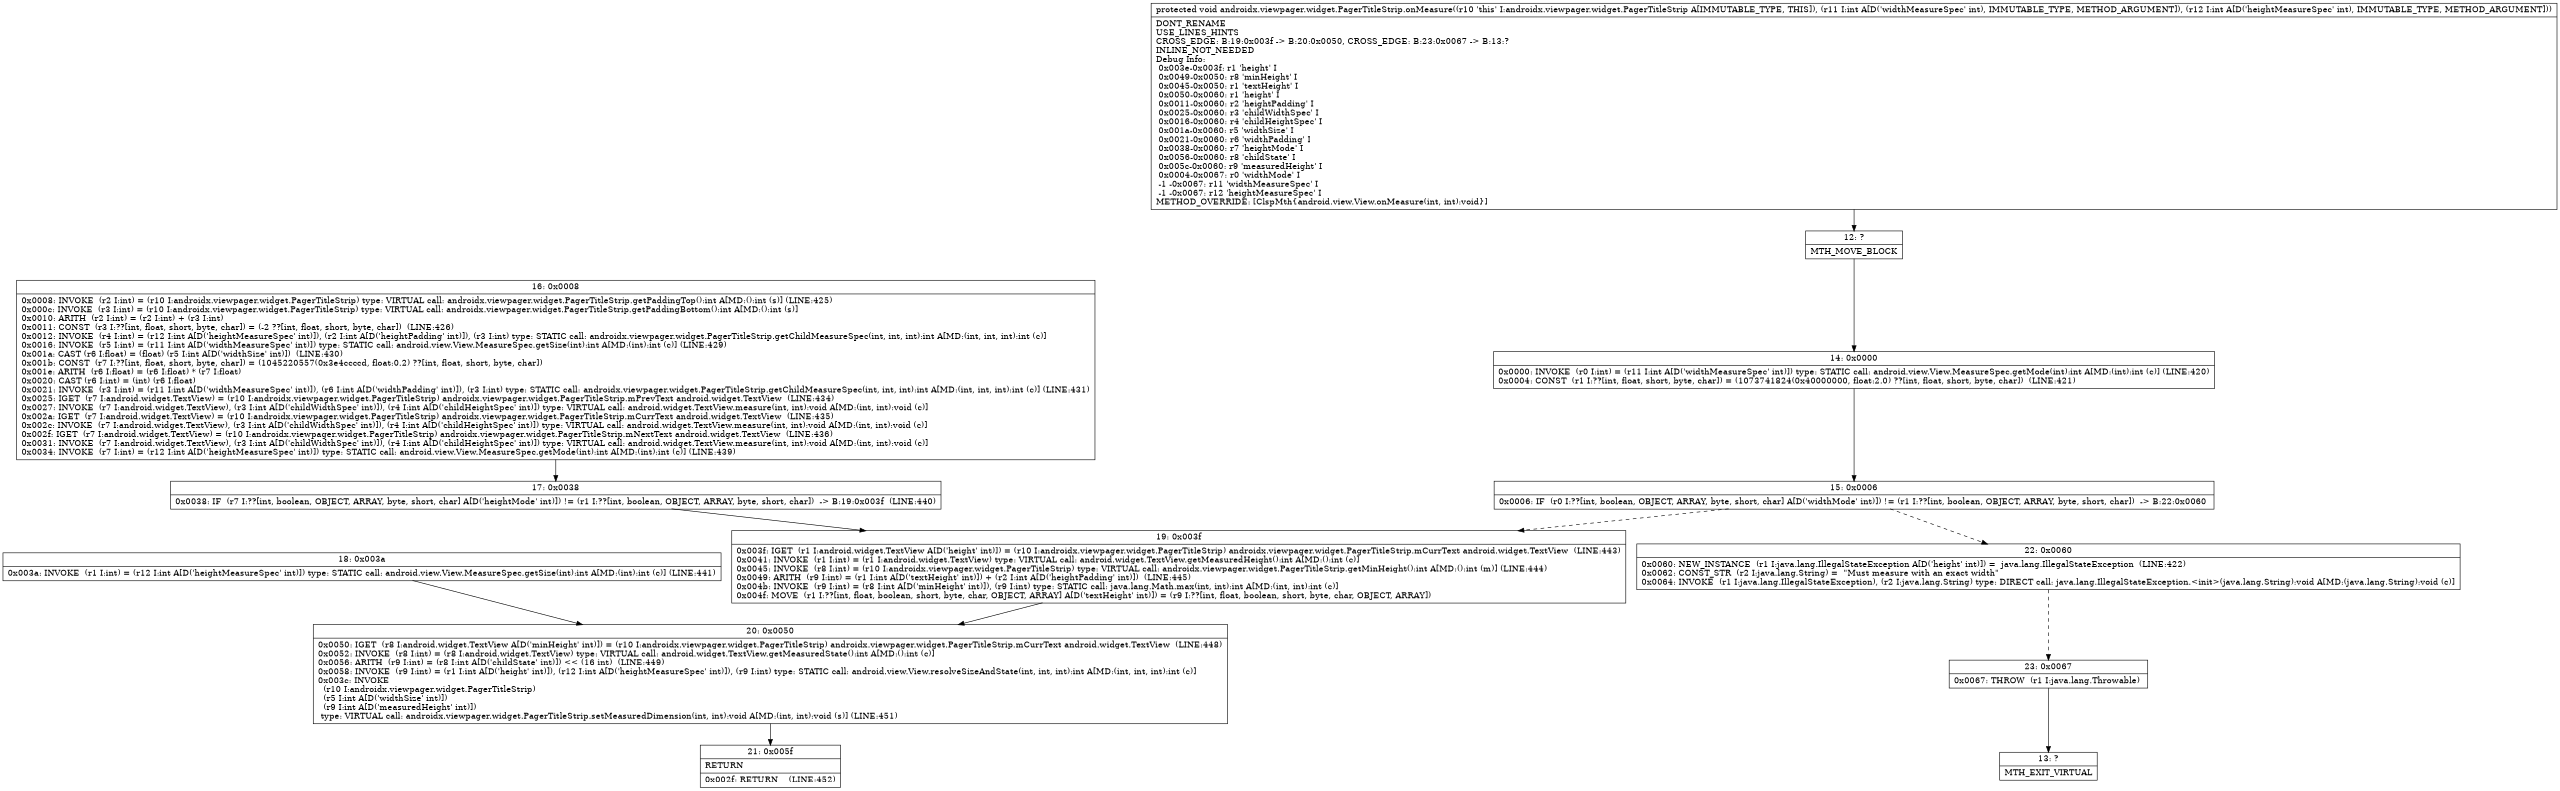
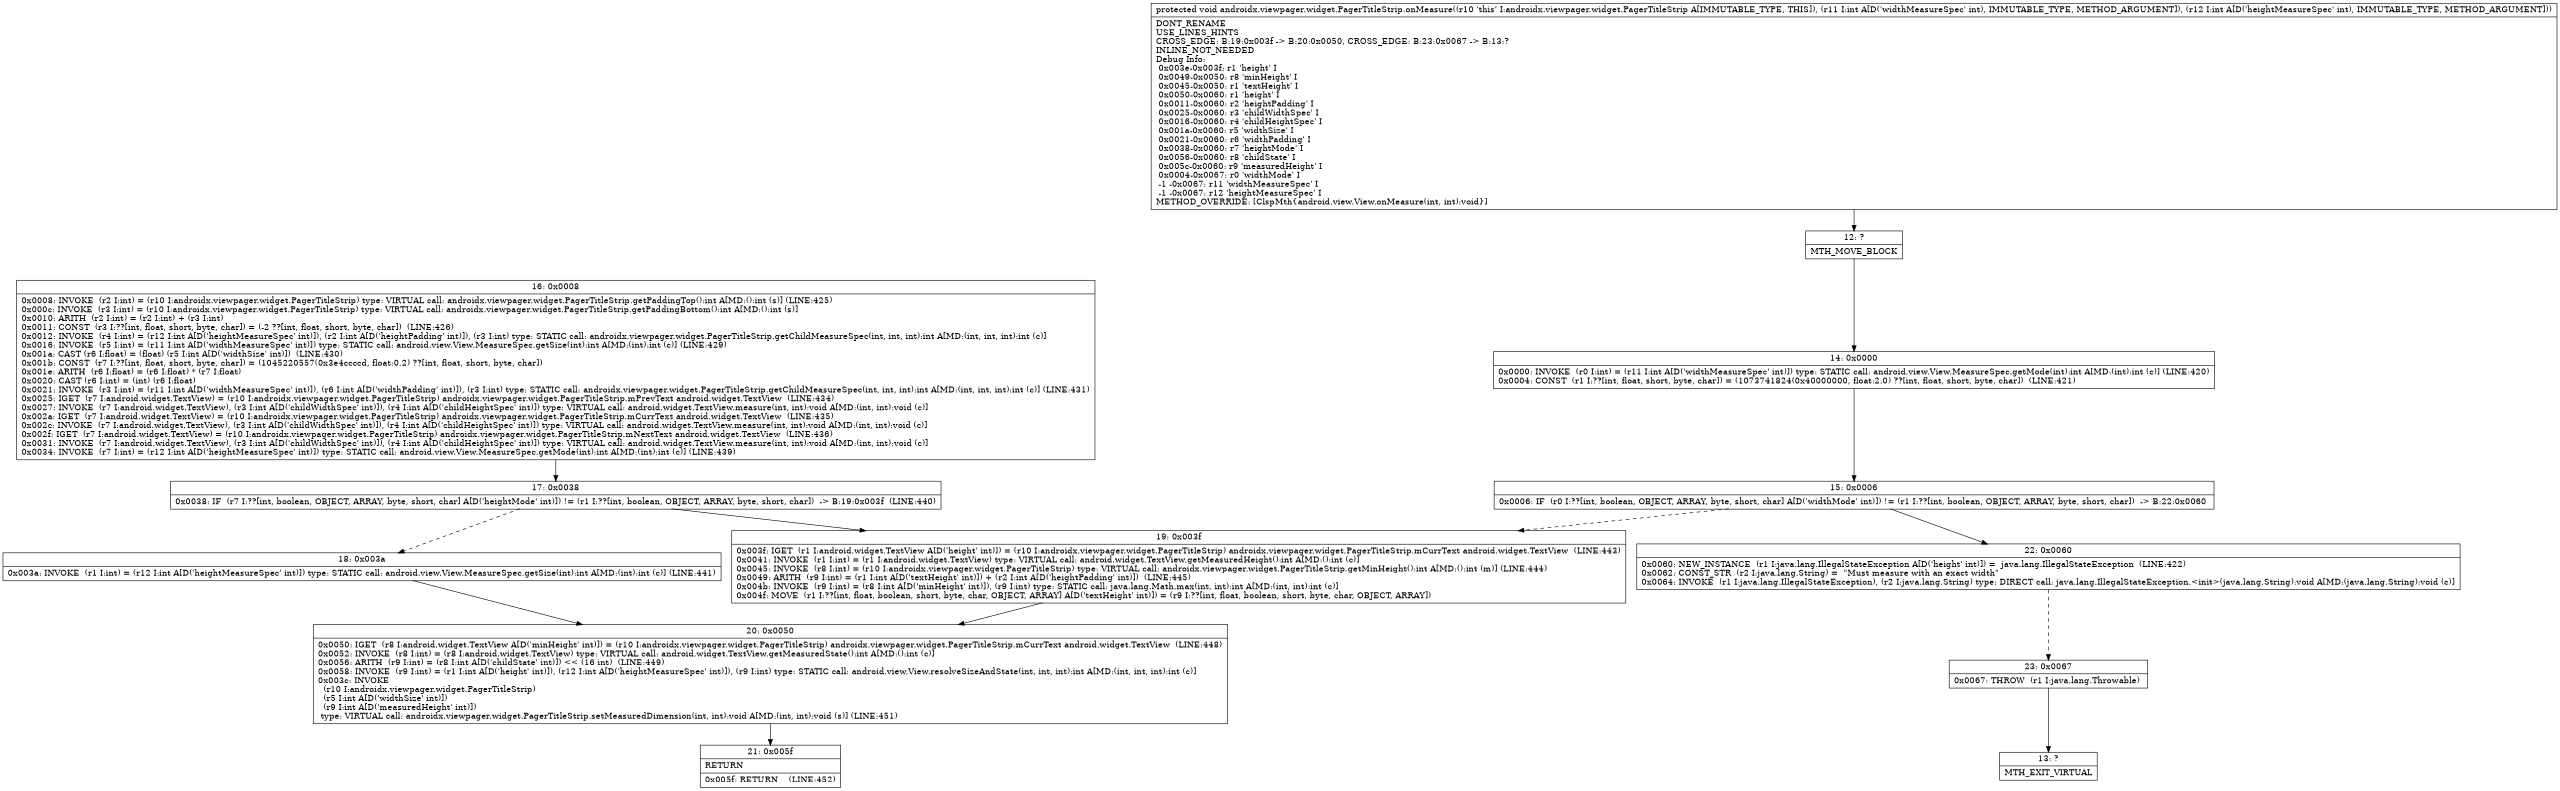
edge "15: 0x0006" -> "22: 0x0060": style dashed -> solid
edge "17: 0x0038" -> "18: 0x003a": added
node "21: 0x005f": text "0x002f: RETURN    (LINE:452)" -> "0x005f: RETURN    (LINE:452)"
